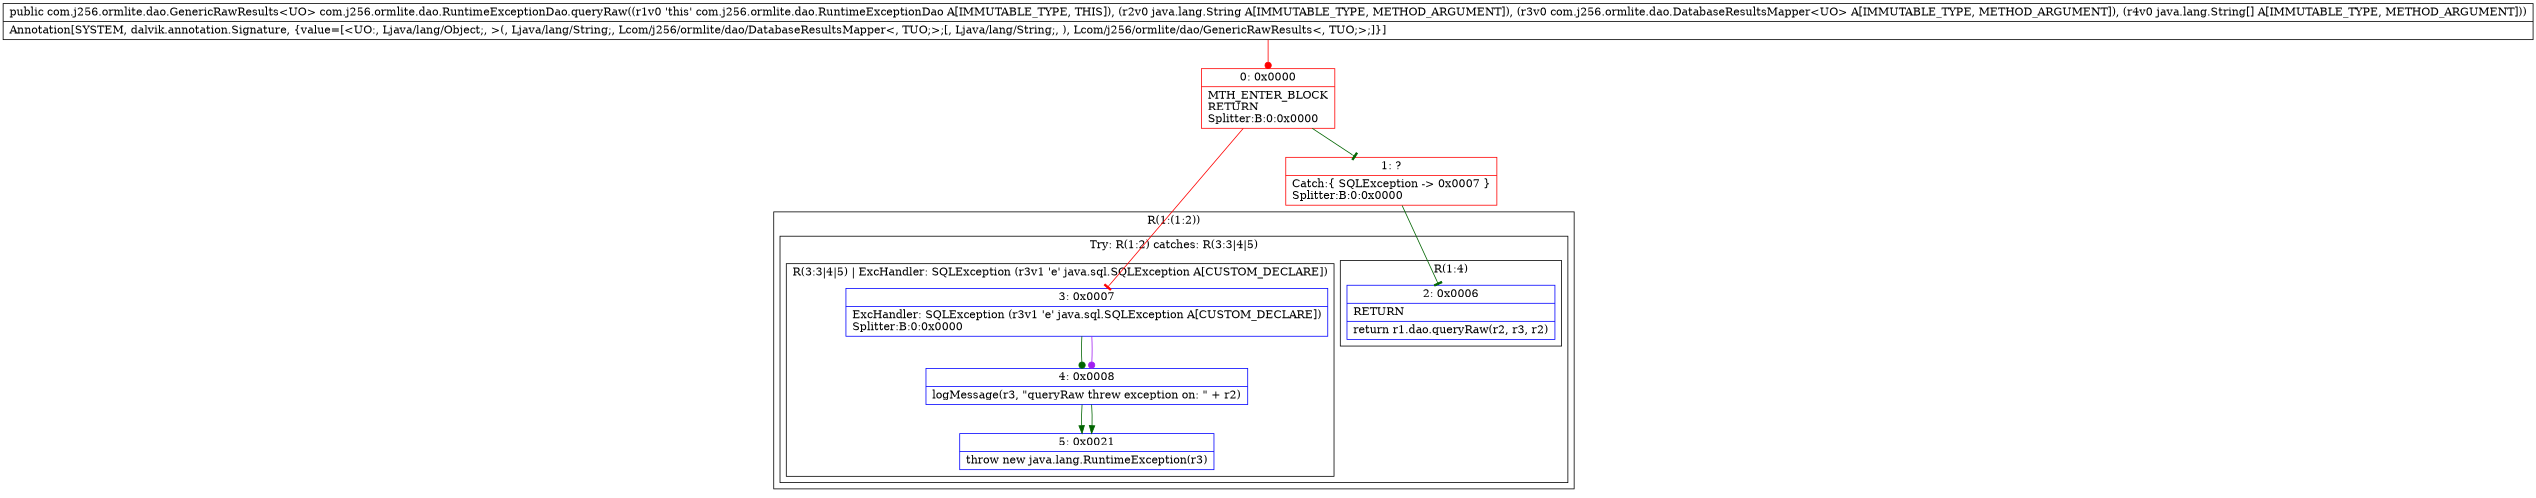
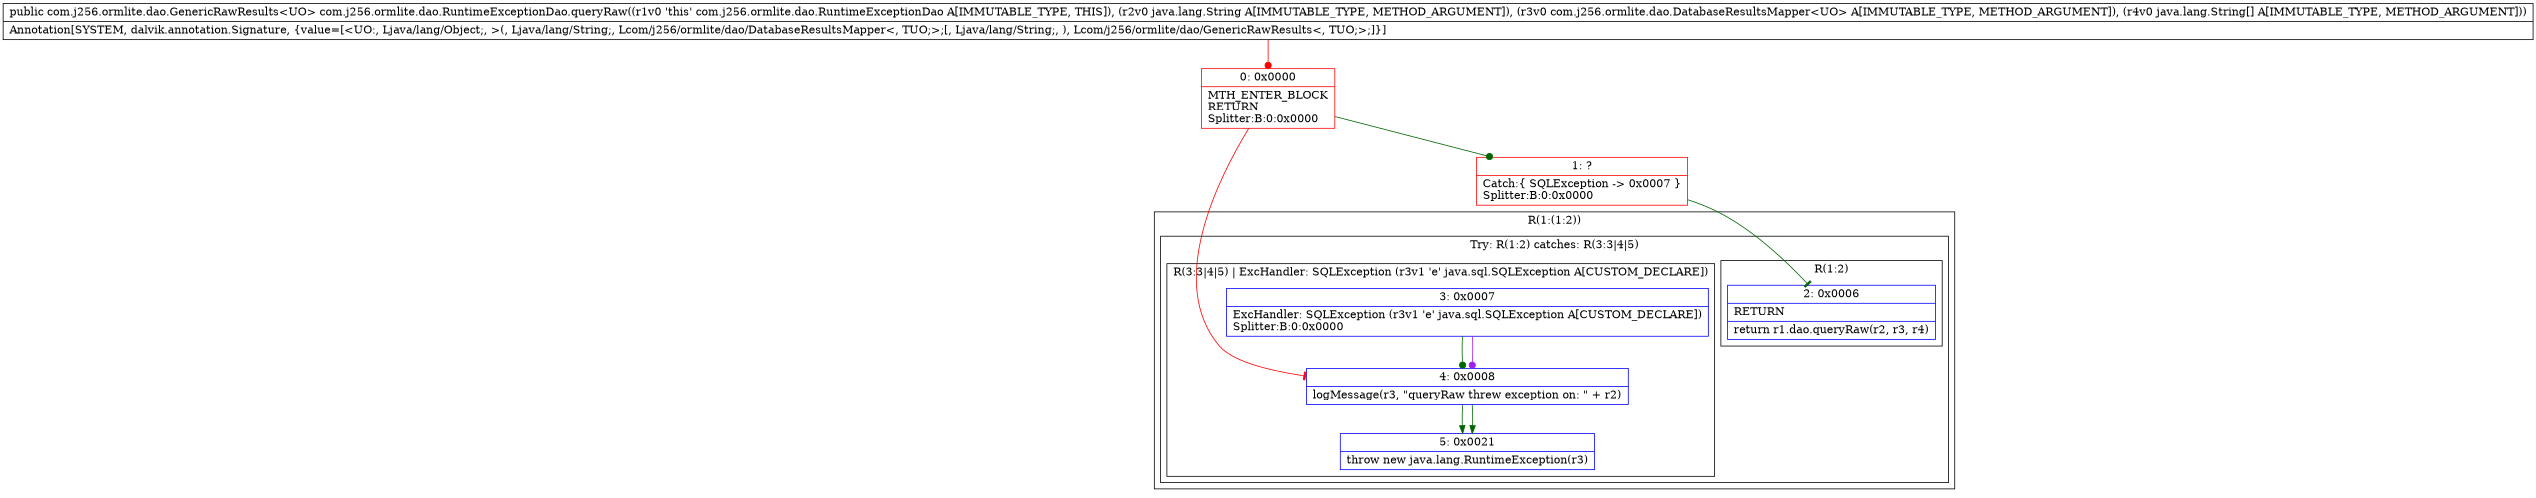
edge "0: 0x0000" -> "1: ?": arrowhead tee -> dot
edge "0: 0x0000" -> "3: 0x0007": now "0: 0x0000" -> "4: 0x0008"
cluster "R(1:4)": label "R(1:4)" -> "R(1:2)"
node "2: 0x0006": text "return r1.dao.queryRaw(r2, r3, r2)" -> "return r1.dao.queryRaw(r2, r3, r4)"
